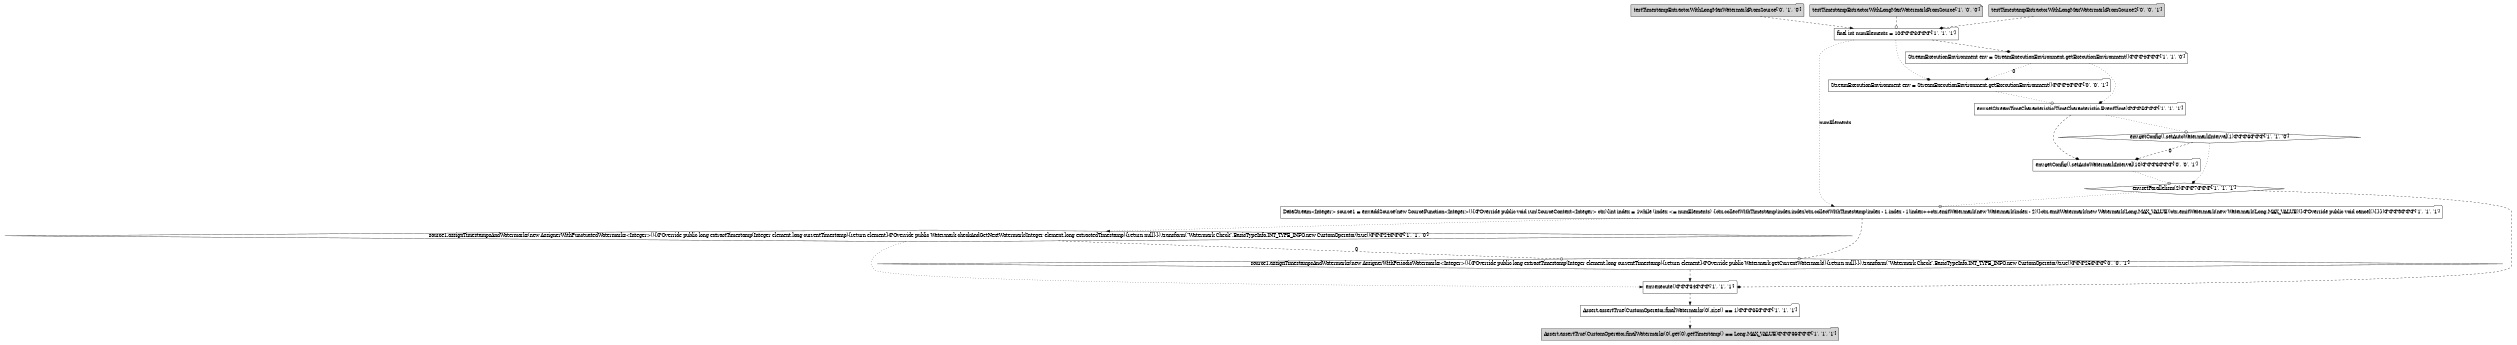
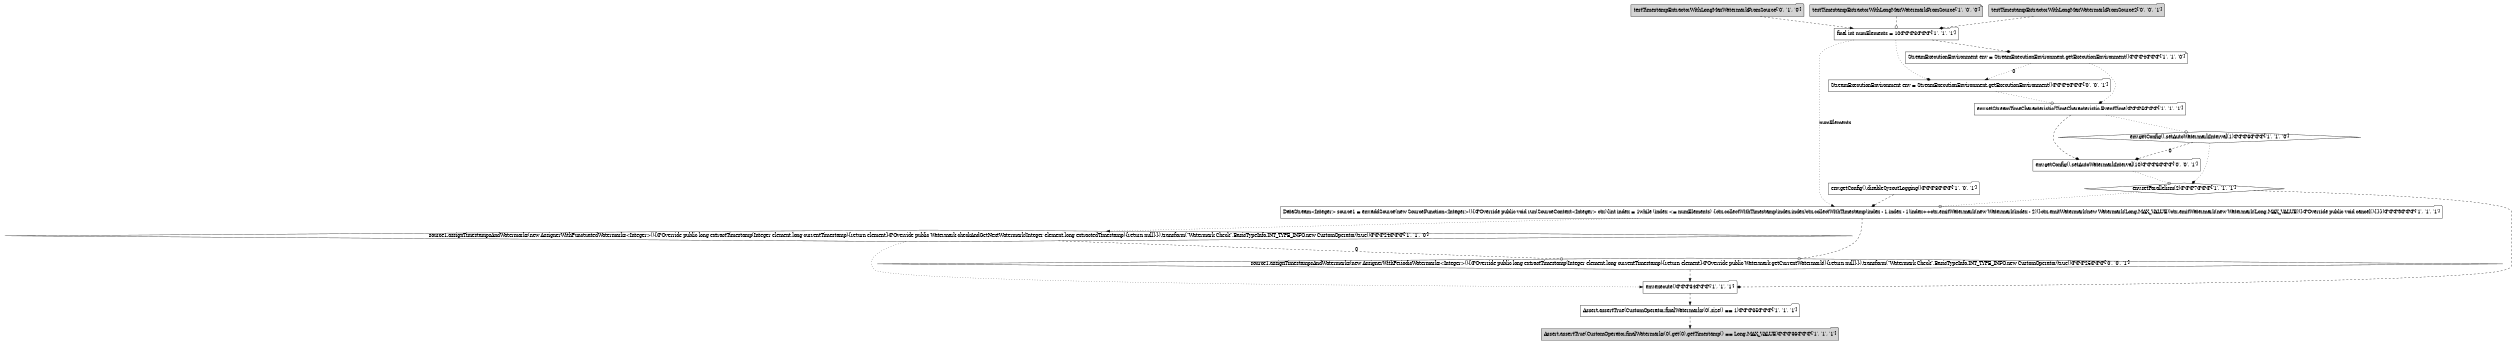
node "env.getConfig().disableSysoutLogging()@@@8@@@['1', '0', '1']": added
